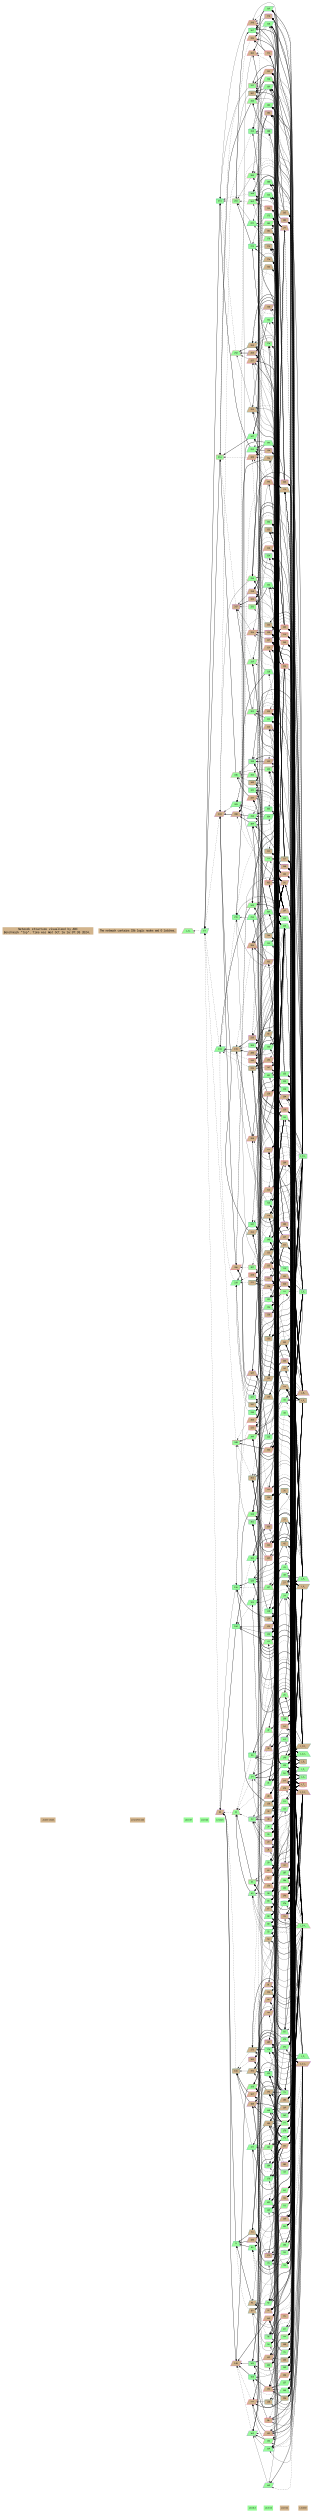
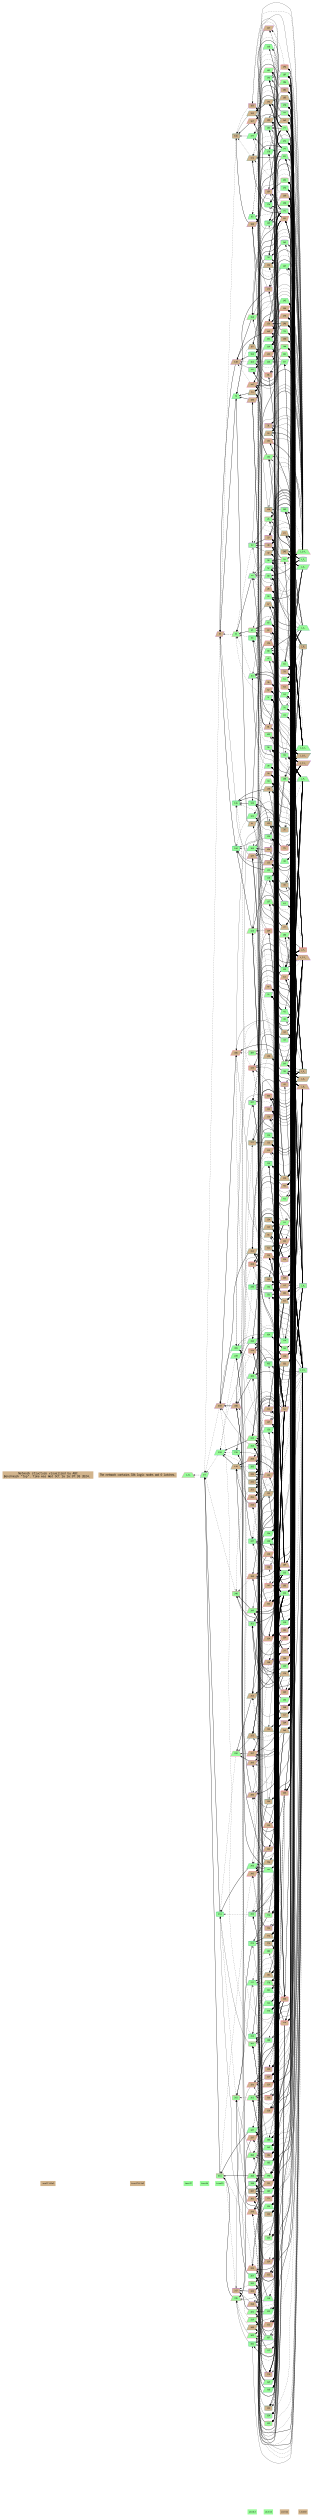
edge "261" -> "267": reversed
node "340": shape cylinder -> parallelogram
edge "i_15_" -> "329": style dashed -> bold
node "216": removed
edge "105" -> "106": reversed
node "353": shape cylinder -> parallelogram
edge "85" -> "72": now "179" -> "72"
